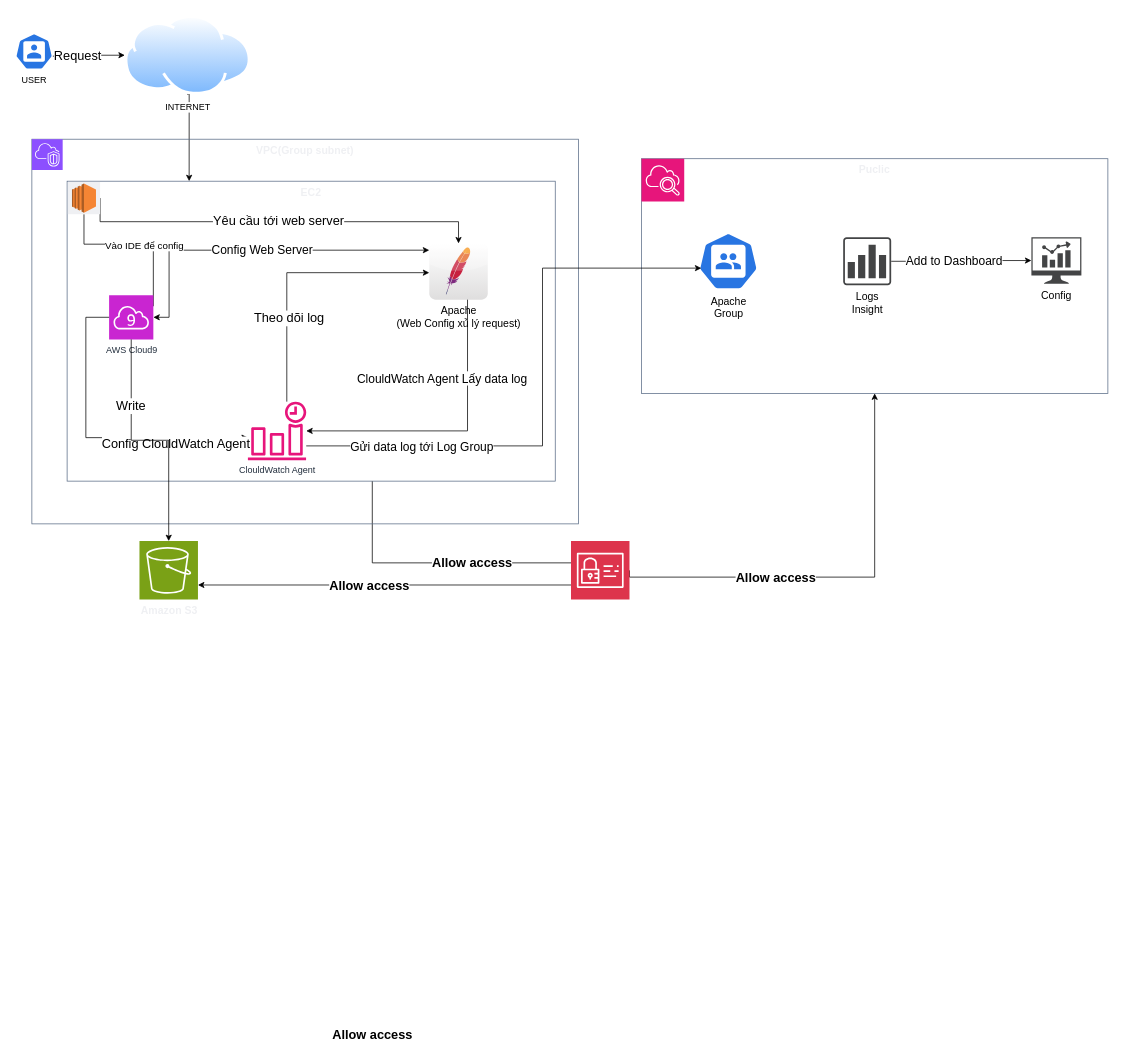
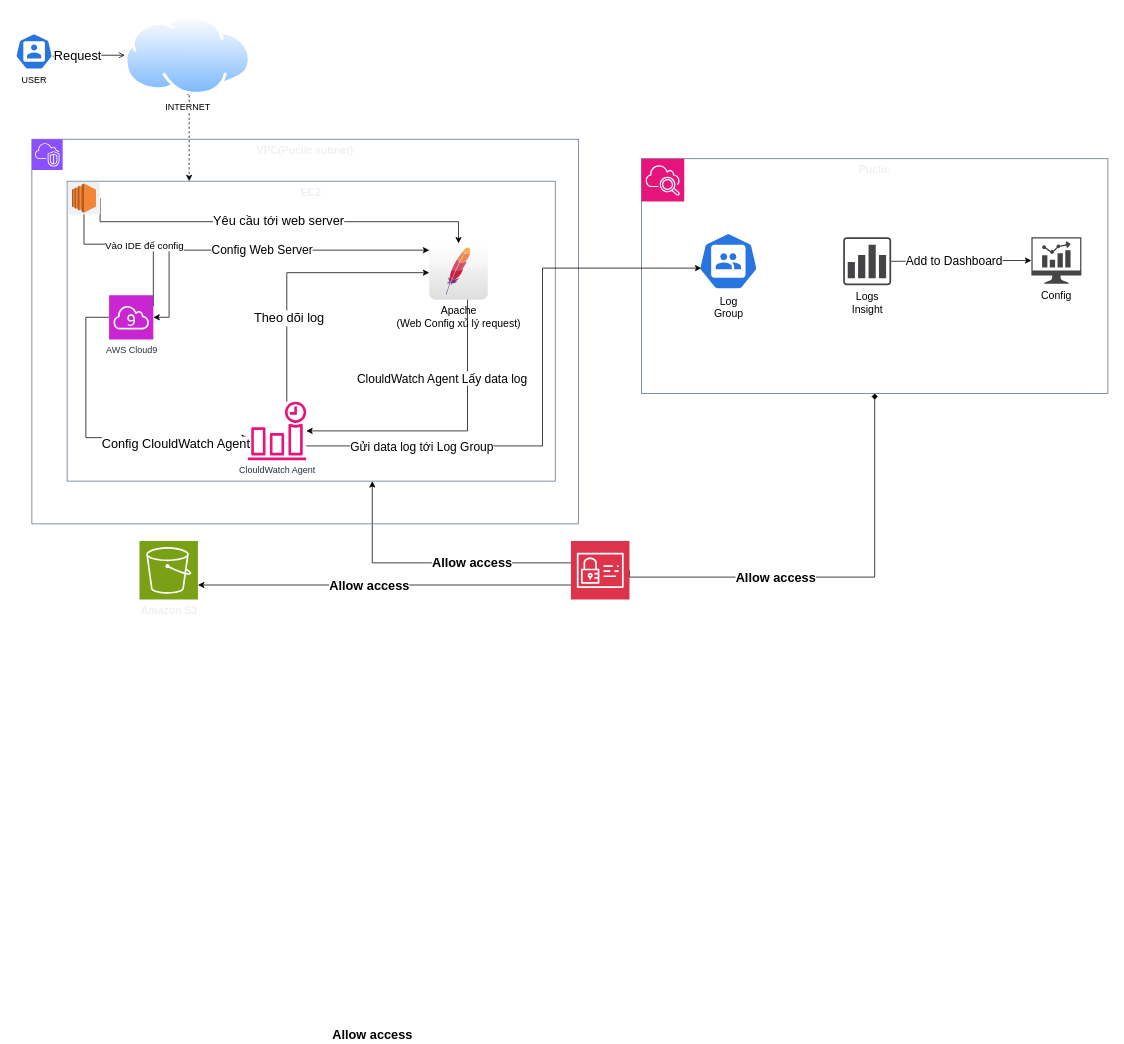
edge "USER" -> "INTERNET": arrowhead classic -> open
edge "INTERNET" -> "EC2": style solid -> dashed
node "VPC(Group subnet)": label "VPC(Group subnet)" -> "VPC(Puclic subnet)"
node "Apache Group": label "Apache Group" -> "Log Group"
edge "AWS" -> "Puclic": arrowhead classic -> diamond
edge "AWS Cloud9" -> "Amazon S3": removed, label "Write"
edge "EC2" -- "AWS": arrowhead none -> classic
